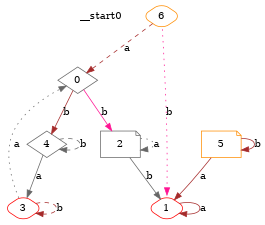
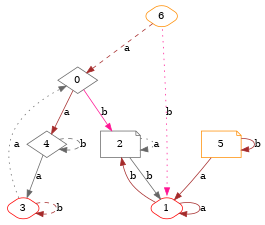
node "__start0": removed
edge "0" -> "4": label "b" -> "a"
edge "1" -> "2": added, label "b"
